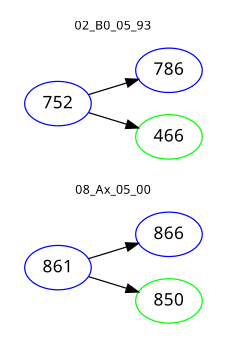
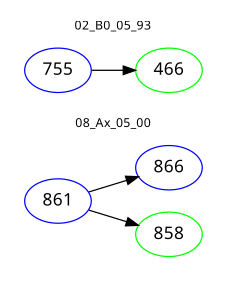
node "786": removed
node "752": label "752" -> "755"
node "850": label "850" -> "858"
